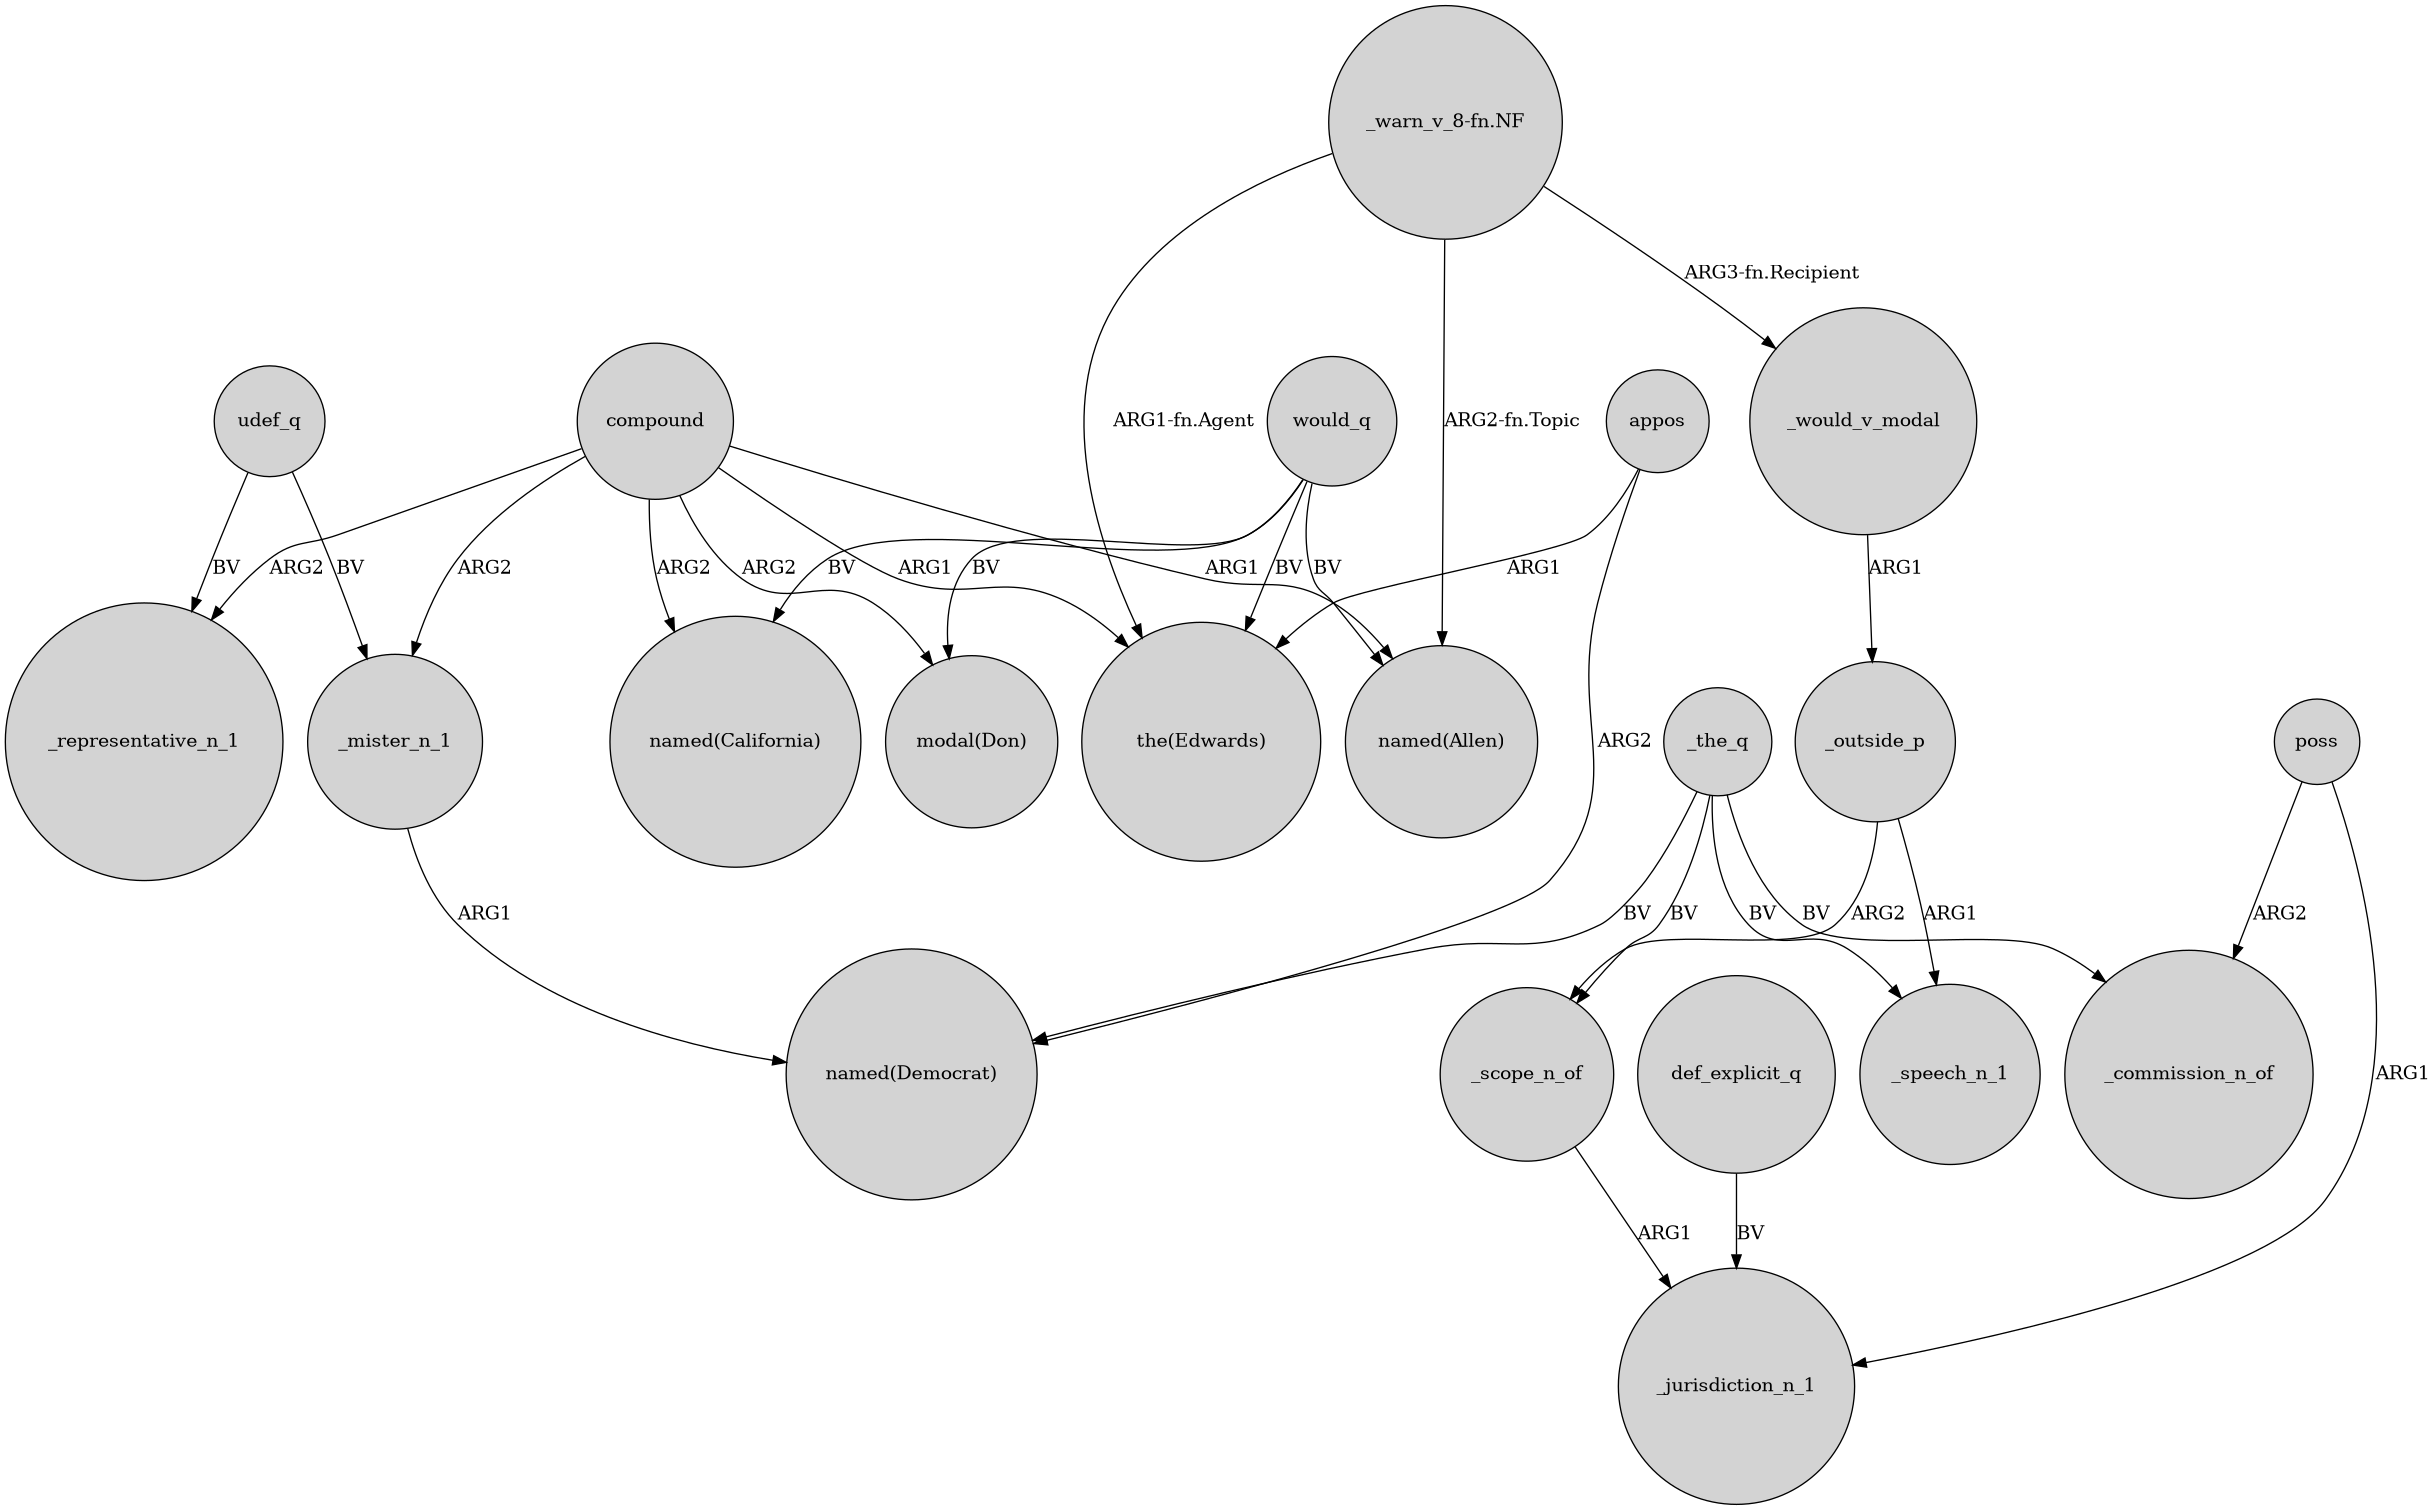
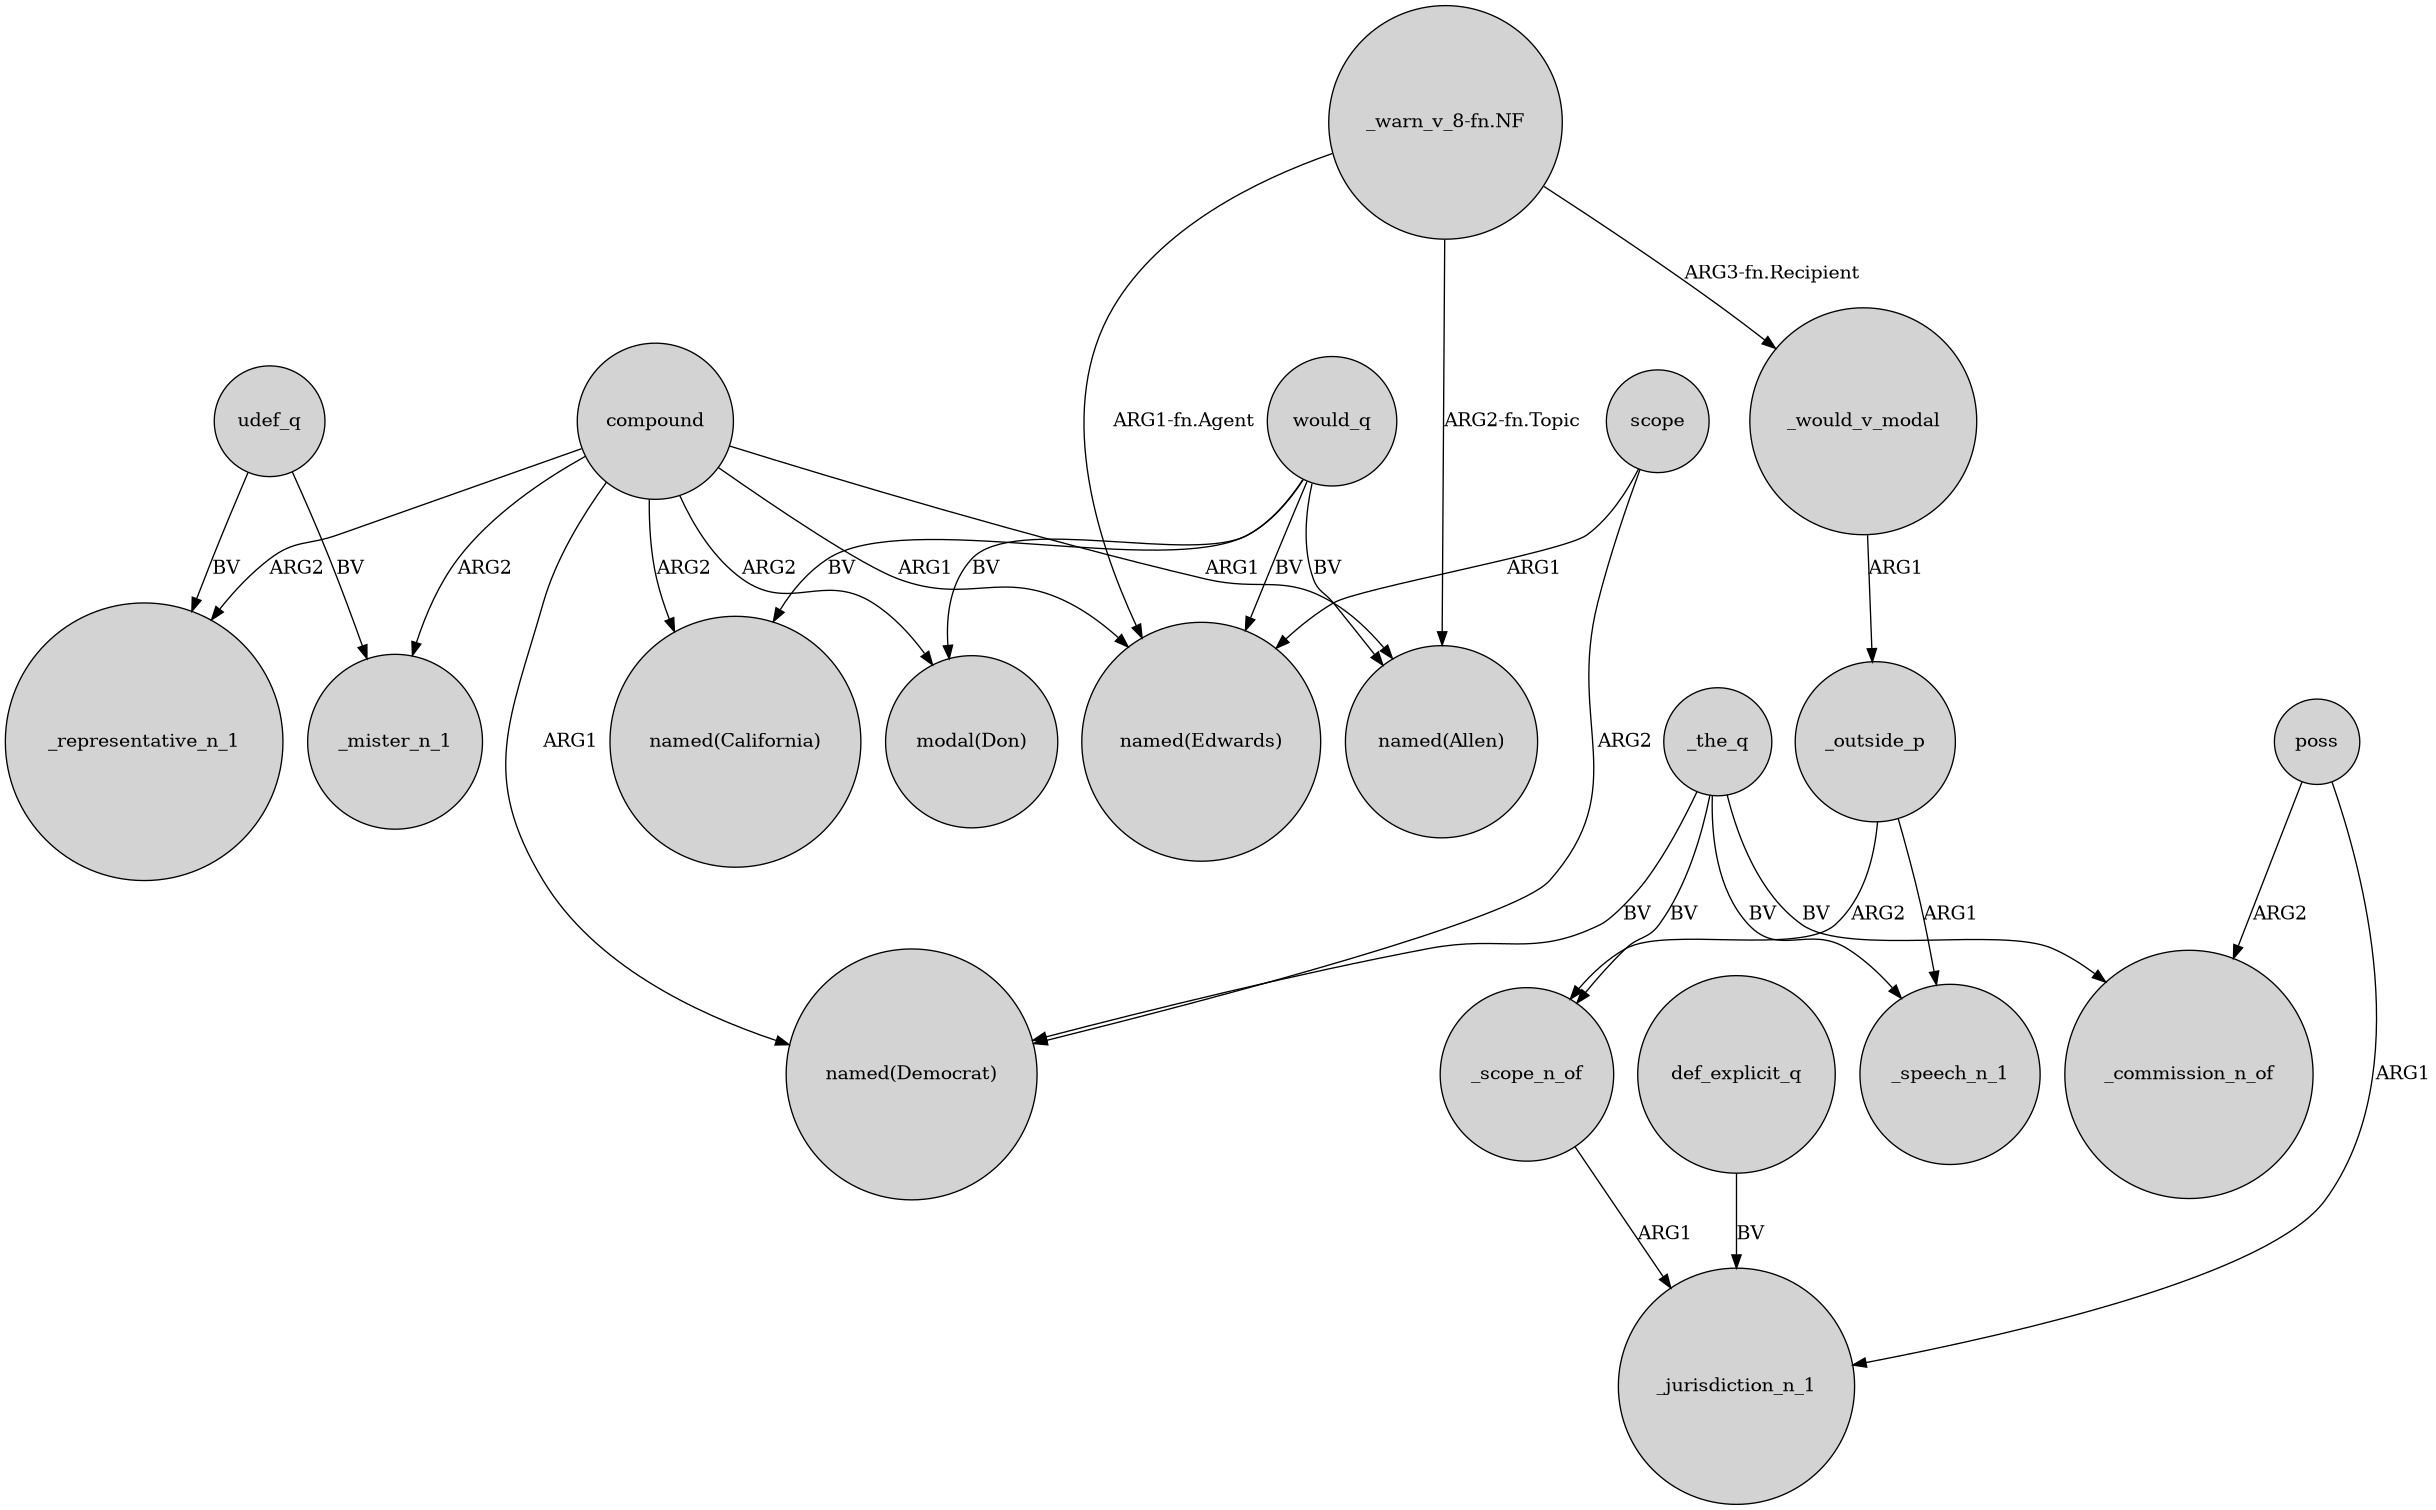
node "appos": label "appos" -> "scope"
node "the(Edwards)": label "the(Edwards)" -> "named(Edwards)"
edge "_mister_n_1" -> "named(Democrat)": now "compound" -> "named(Democrat)"
